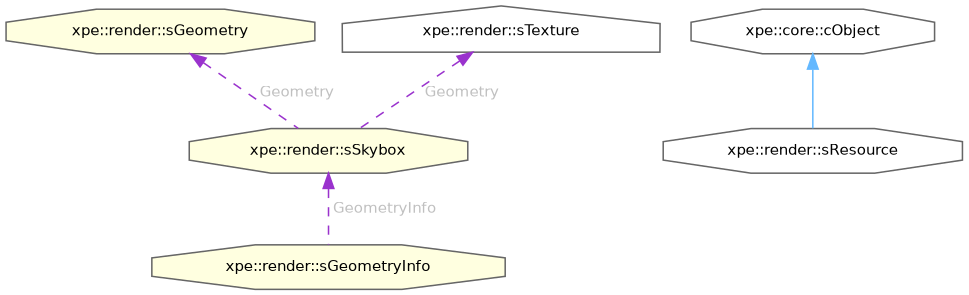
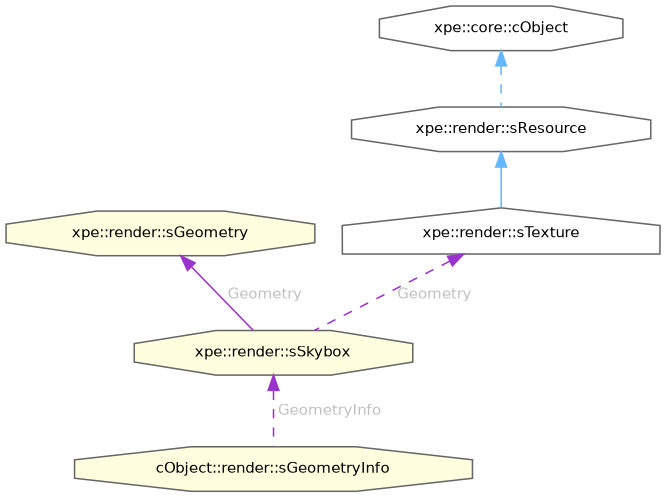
edge "xpe::render::sSkybox" -> "xpe::render::sGeometry": style dashed -> solid
edge "xpe::render::sResource" -> "xpe::core::cObject": style solid -> dashed
edge "xpe::render::sTexture" -> "xpe::render::sResource": added
node "xpe::render::sGeometryInfo": label "xpe::render::sGeometryInfo" -> "cObject::render::sGeometryInfo"
